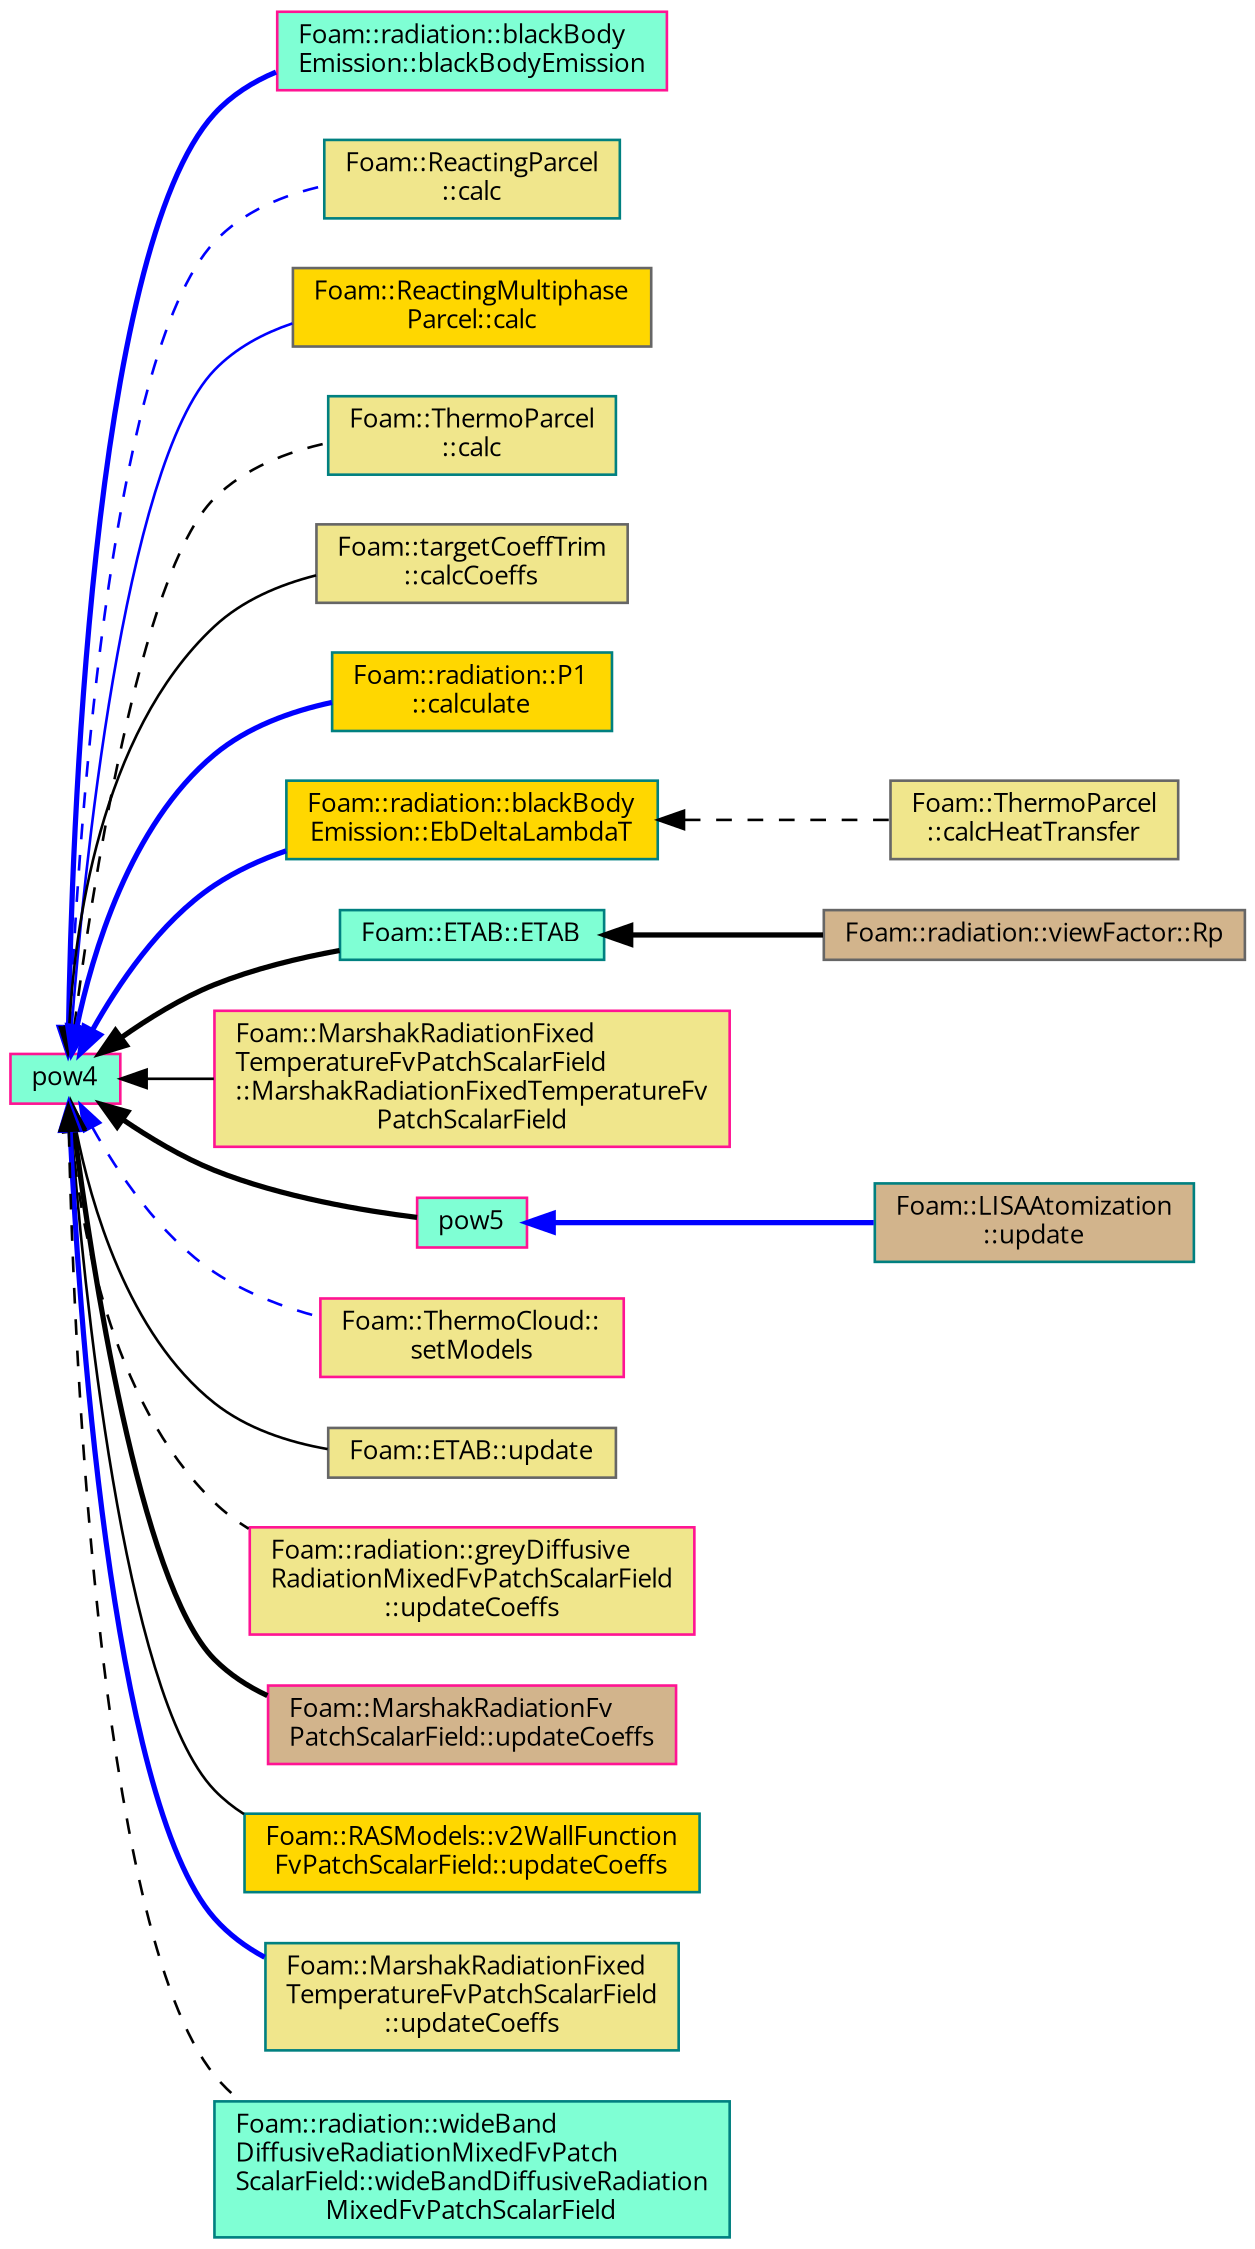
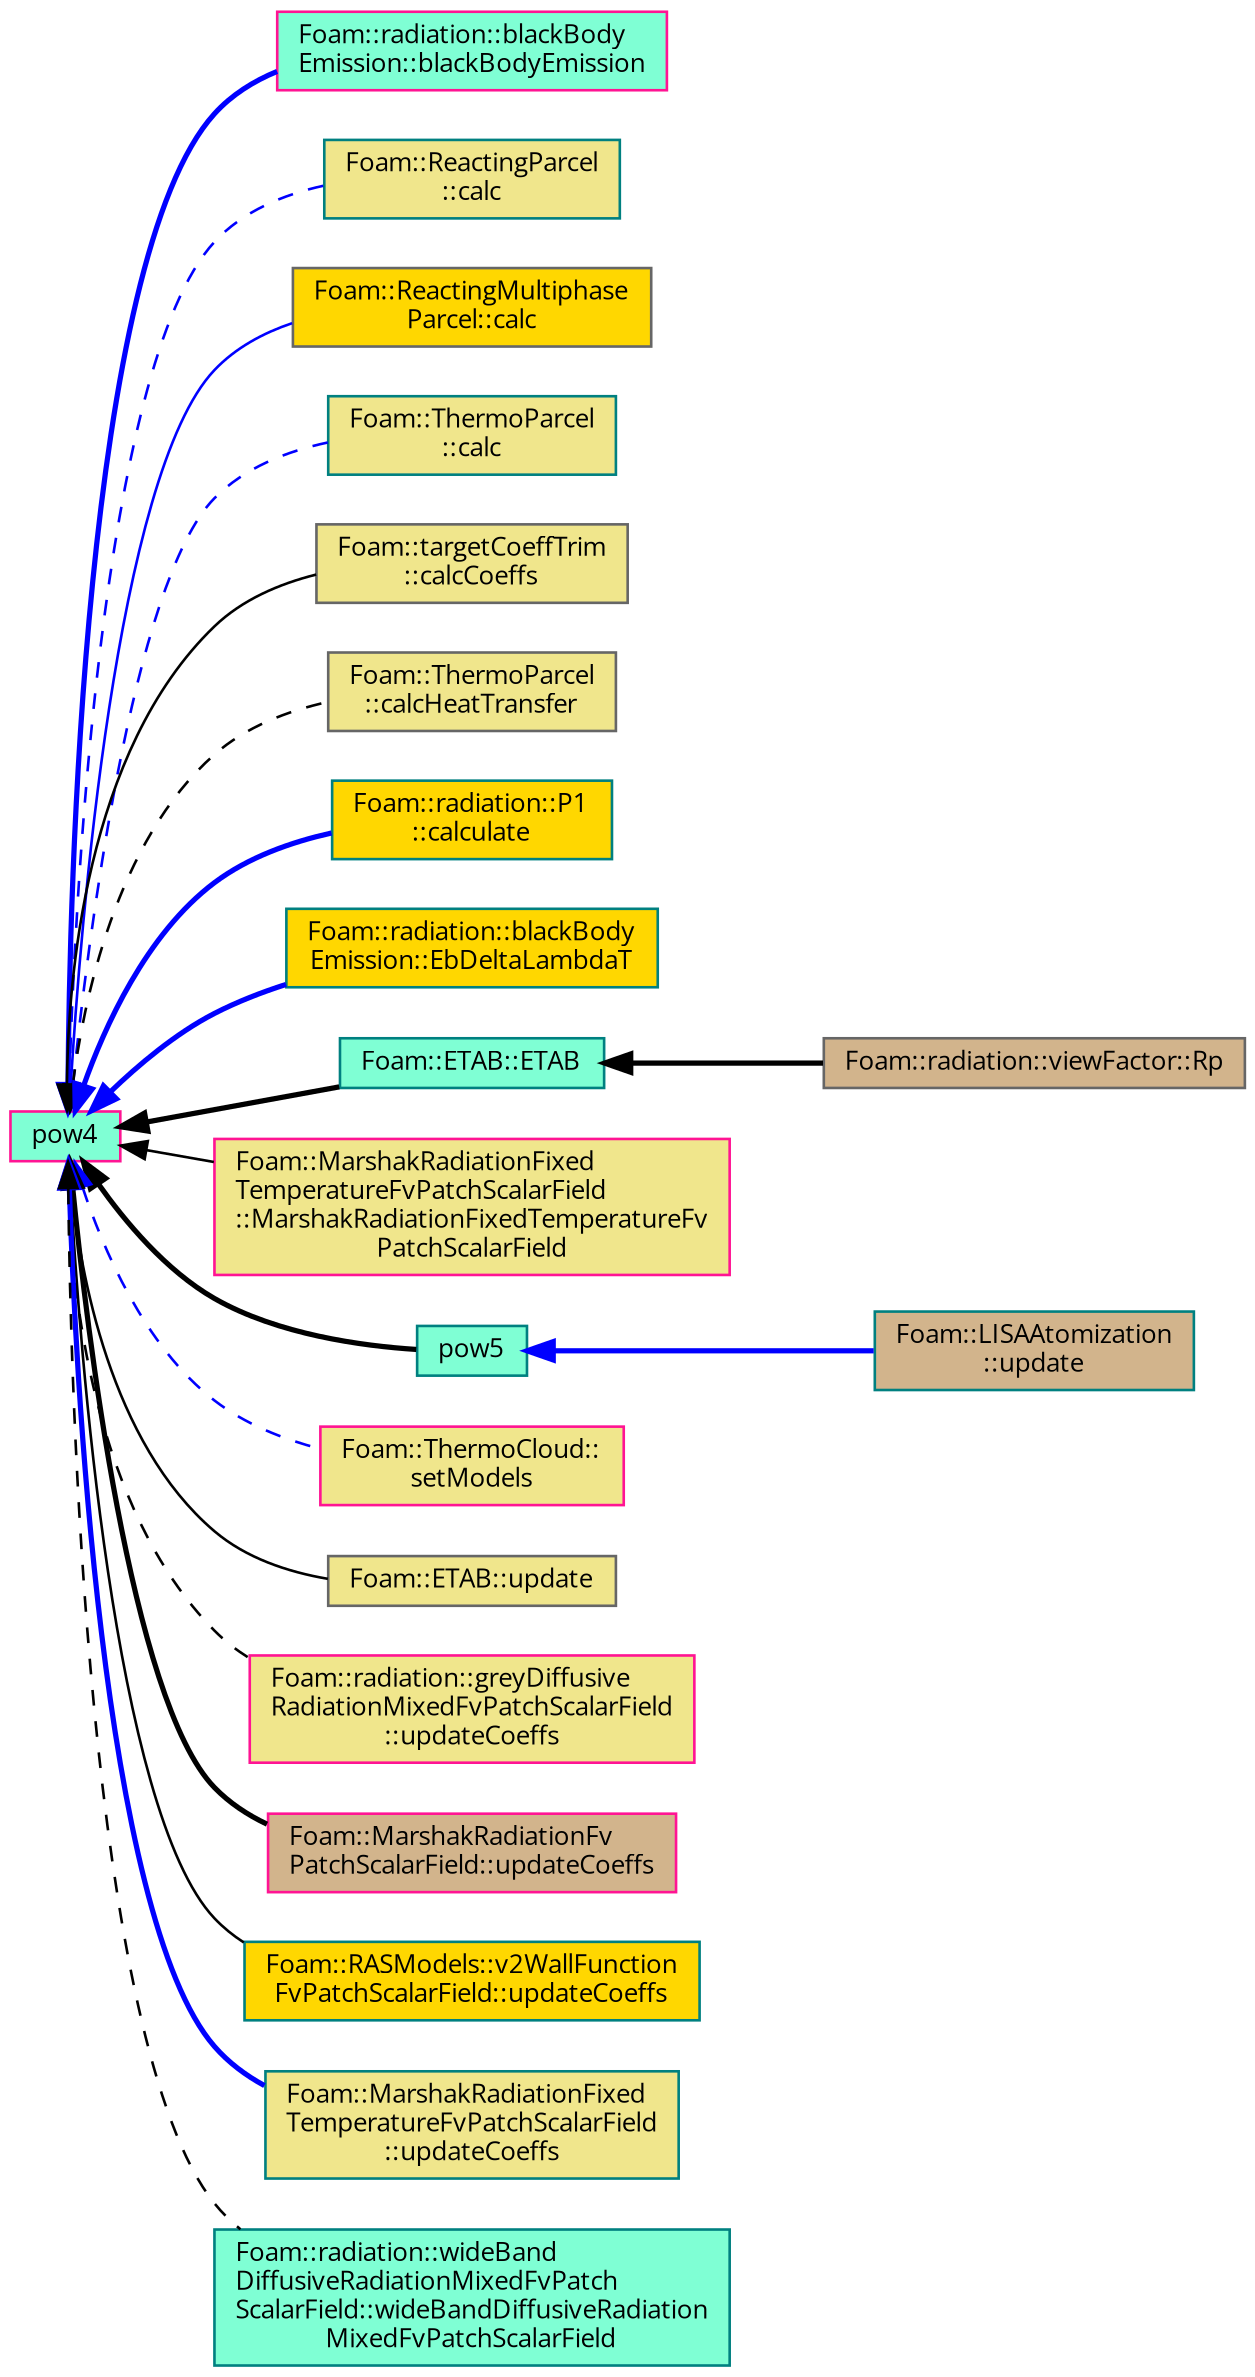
edge "Foam::ThermoParcel ::calc" -> "pow4": color black -> blue
edge "Foam::ThermoParcel ::calcHeatTransfer" -> "Foam::radiation::blackBody Emission::EbDeltaLambdaT": now "Foam::ThermoParcel ::calcHeatTransfer" -> "pow4"
node "pow5": color deeppink -> teal
